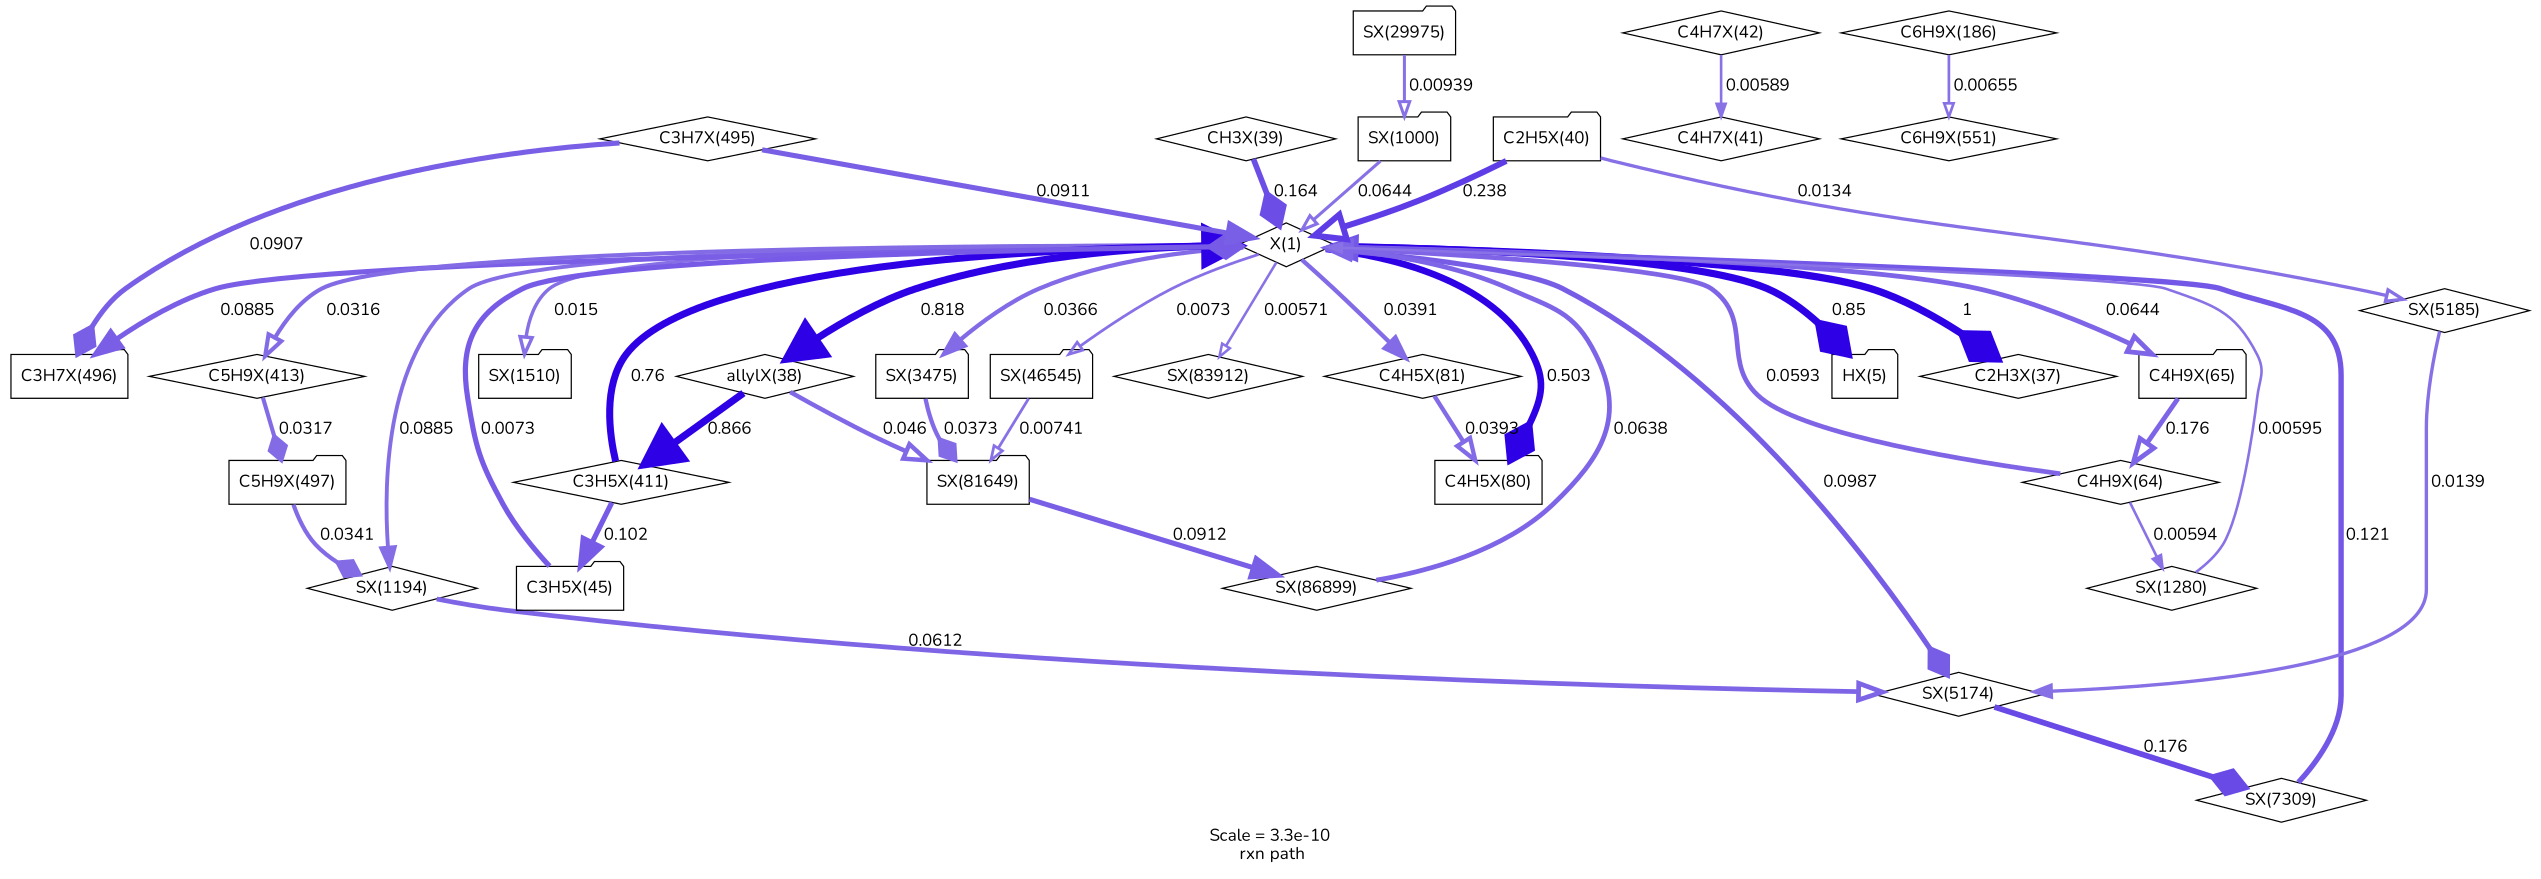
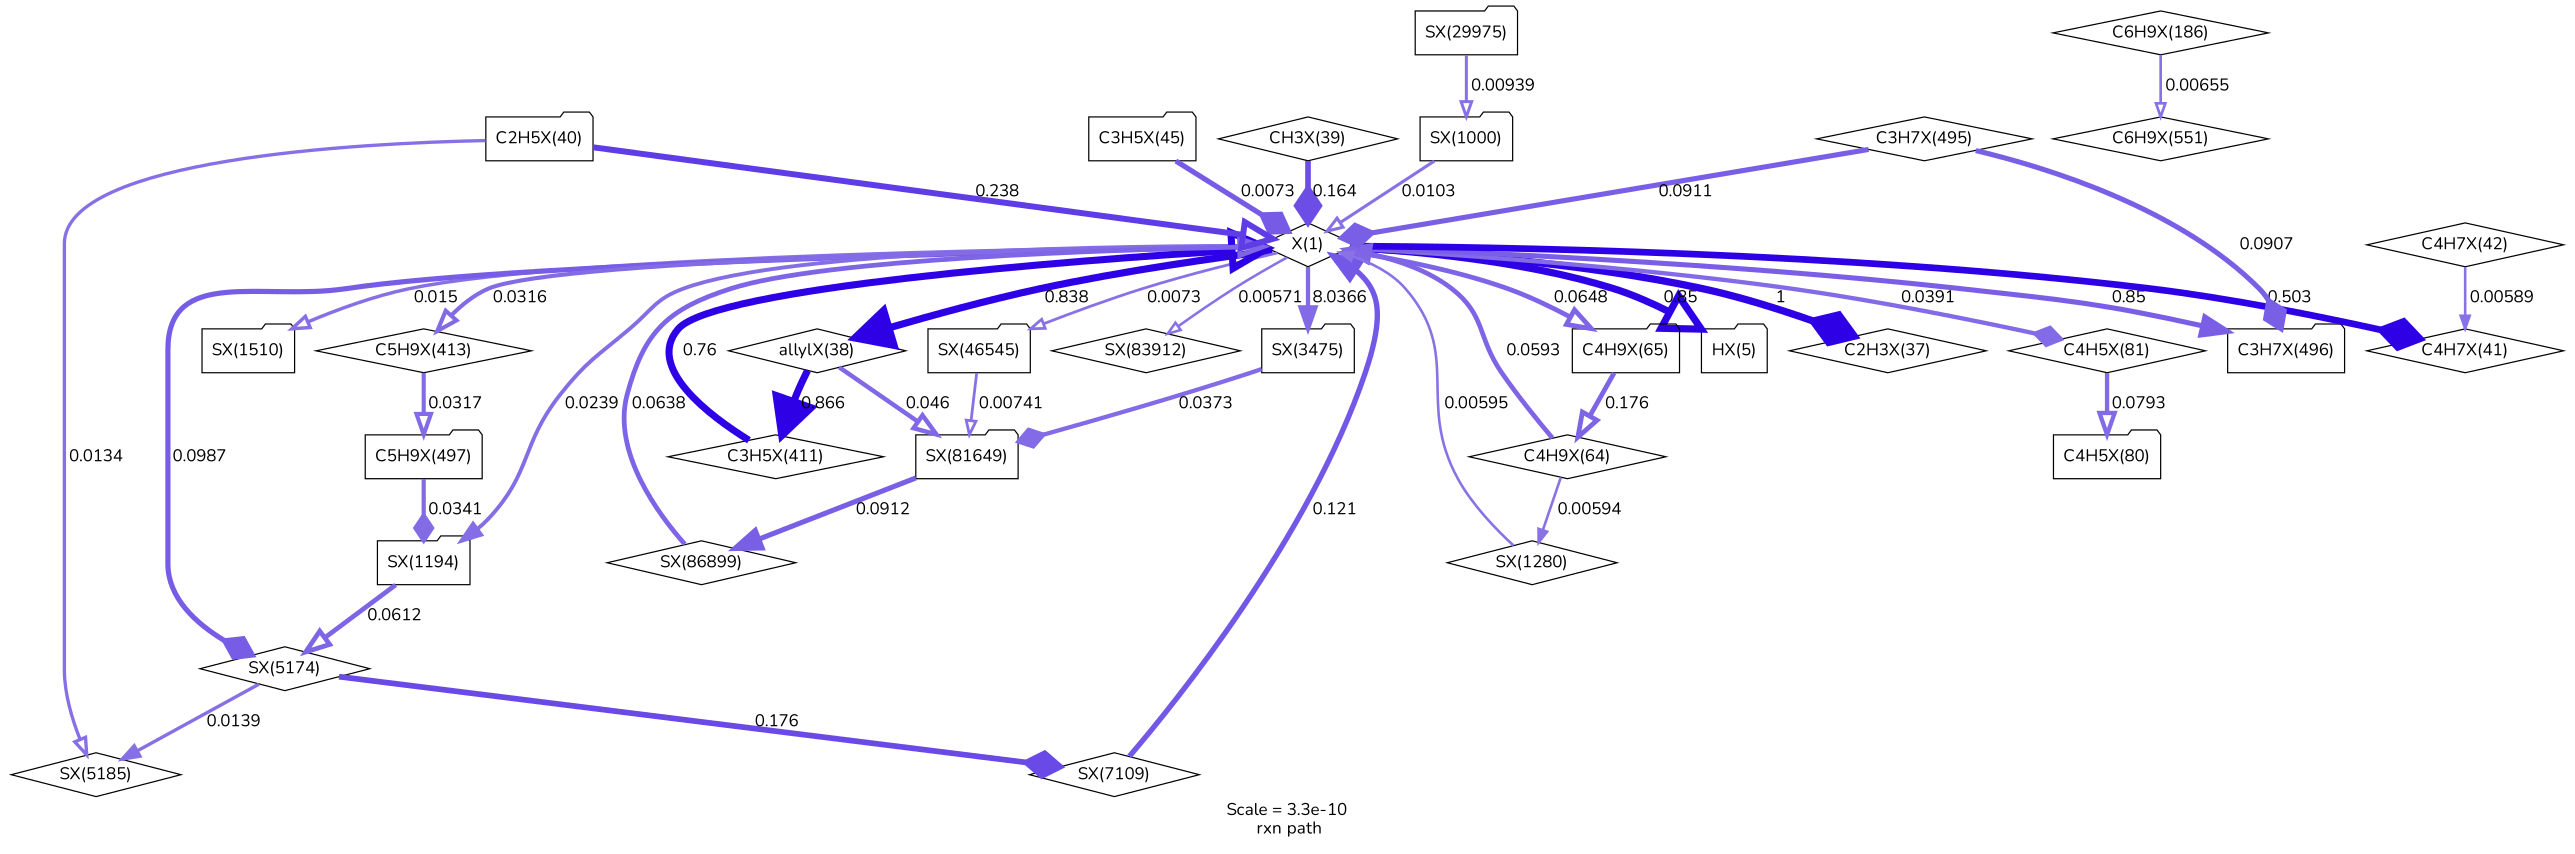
edge "C3H7X(495)" -> "X(1)": arrowhead normal -> diamond
edge "SX(1000)" -> "X(1)": label " 0.0644" -> " 0.0103"
edge "X(1)" -> "HX(5)": arrowhead diamond -> onormal
edge "C3H5X(411)" -> "X(1)": arrowhead normal -> onormal
edge "X(1)" -> "C4H5X(80)": now "X(1)" -> "C4H7X(41)"
edge "X(1)" -> "C4H5X(81)": arrowhead normal -> diamond
edge "X(1)" -> "C3H7X(496)": label " 0.0885" -> " 0.85"
edge "X(1)" -> "allylX(38)": label " 0.818" -> " 0.838"
edge "X(1)" -> "SX(3475)": label " 0.0366" -> " 8.0366"
edge "X(1)" -> "C4H9X(65)": label " 0.0644" -> " 0.0648"
edge "C5H9X(413)" -> "C5H9X(497)": arrowhead diamond -> onormal
edge "X(1)" -> "SX(1194)": label " 0.0885" -> " 0.0239"
edge "C4H5X(81)" -> "C4H5X(80)": label " 0.0393" -> " 0.0793"
edge "C3H5X(411)" -> "C3H5X(45)": removed, label "0.102"
node "SX(1194)": shape diamond -> folder
edge "SX(5185)" -> "SX(5174)": reversed
node "SX(7309)": label "SX(7309)" -> "SX(7109)"
